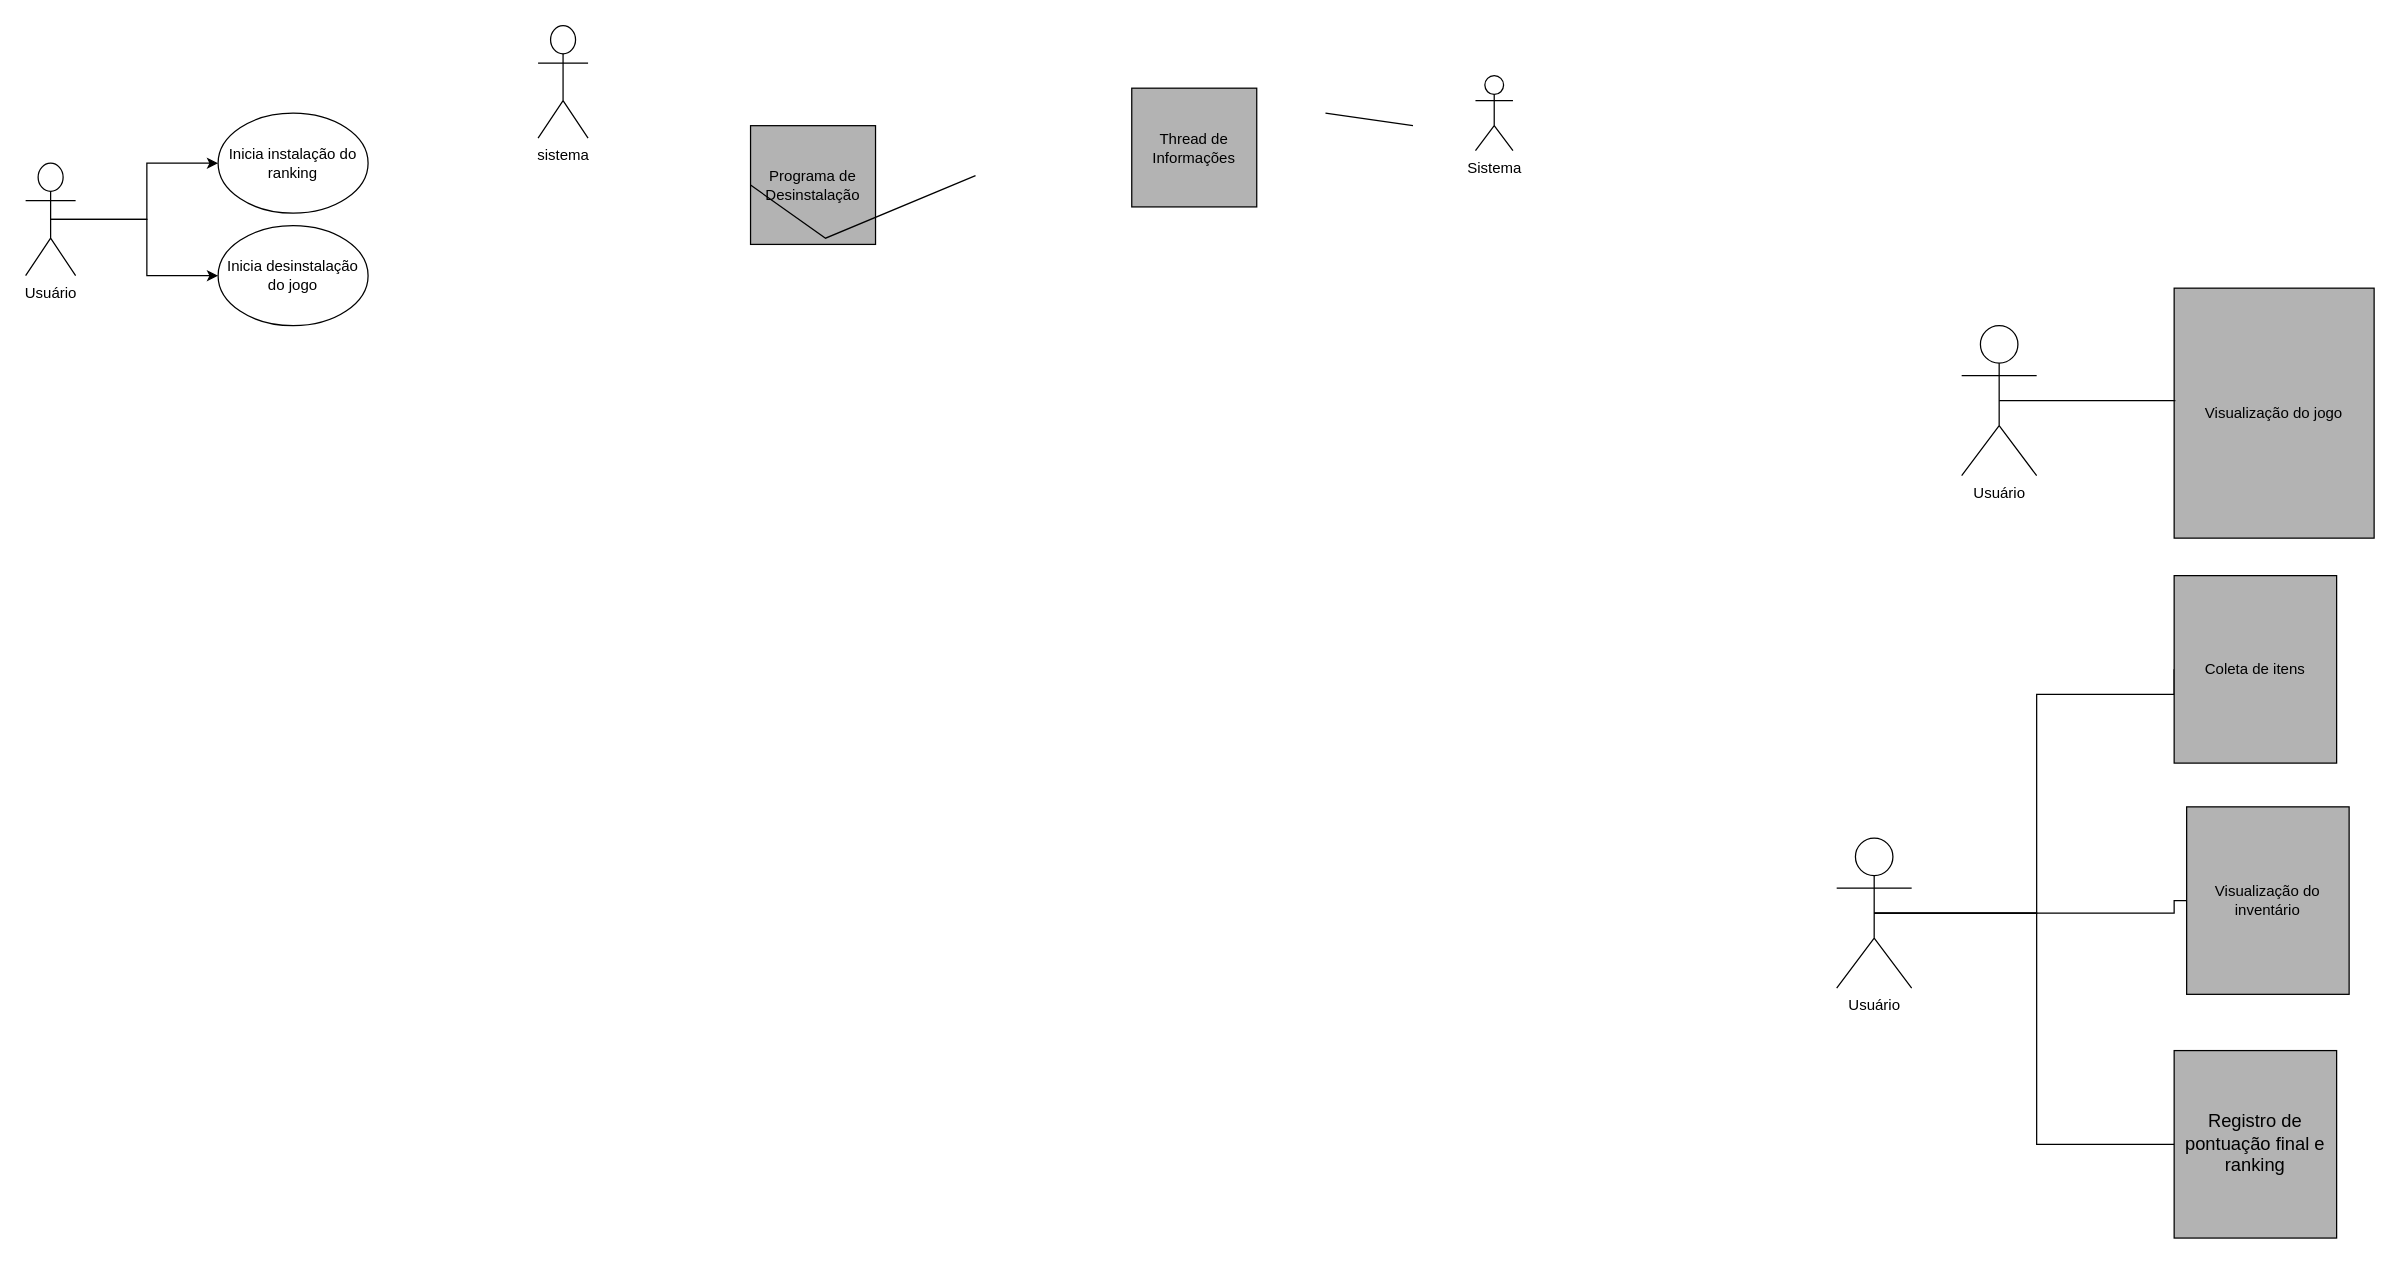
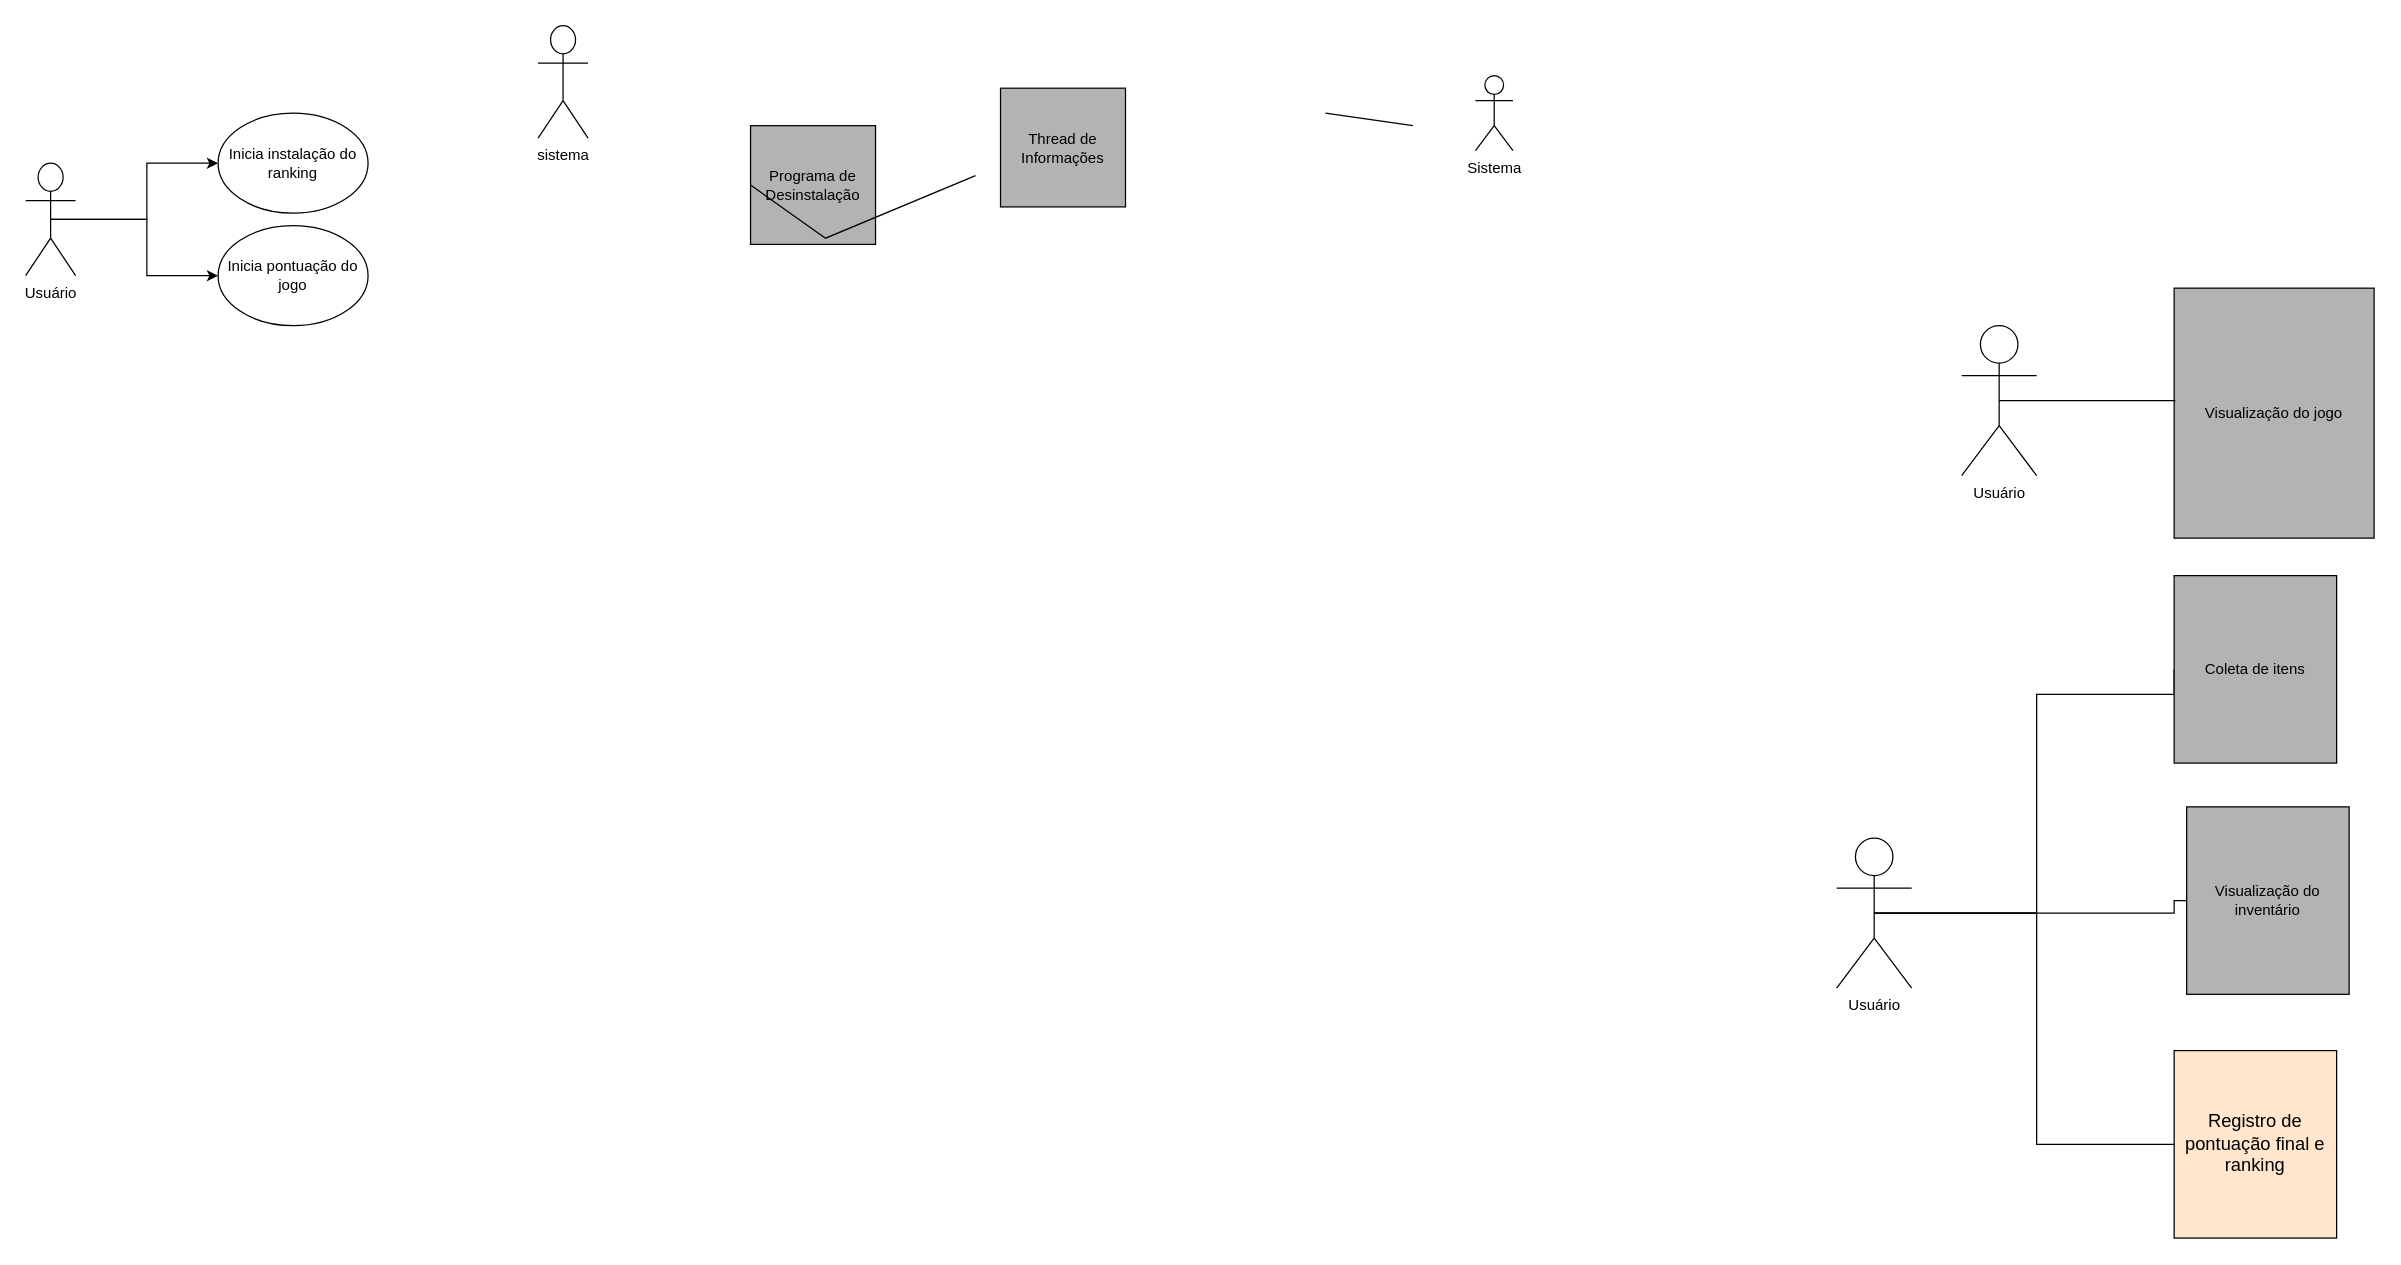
node "Thread de Informações": moved (1194, 148) -> (1063, 148)
node "Inicia desinstalação do jogo": label "Inicia desinstalação do jogo" -> "Inicia pontuação do jogo"
node "Registro de pontuação final e ranking": fillcolor #b3b3b3 -> #ffe6cc
